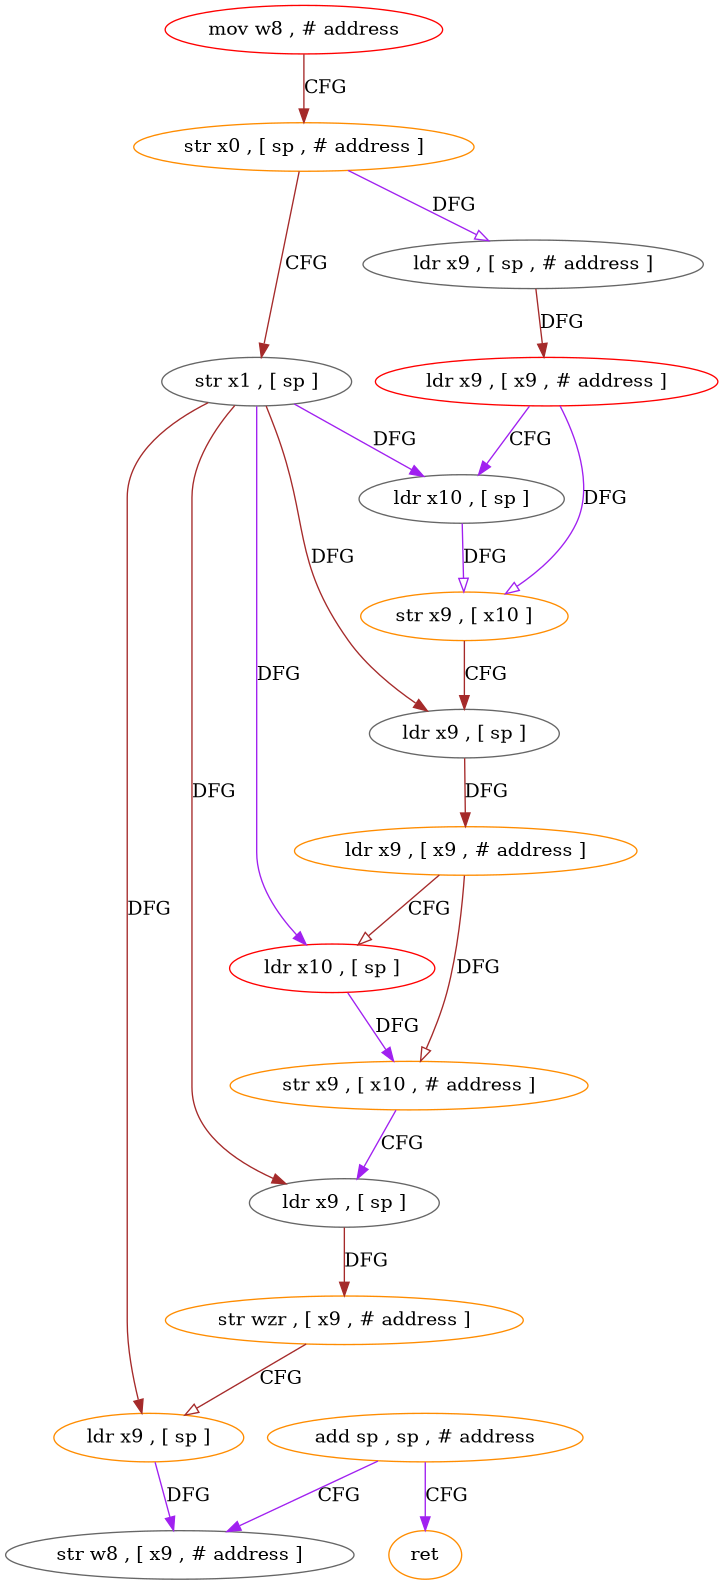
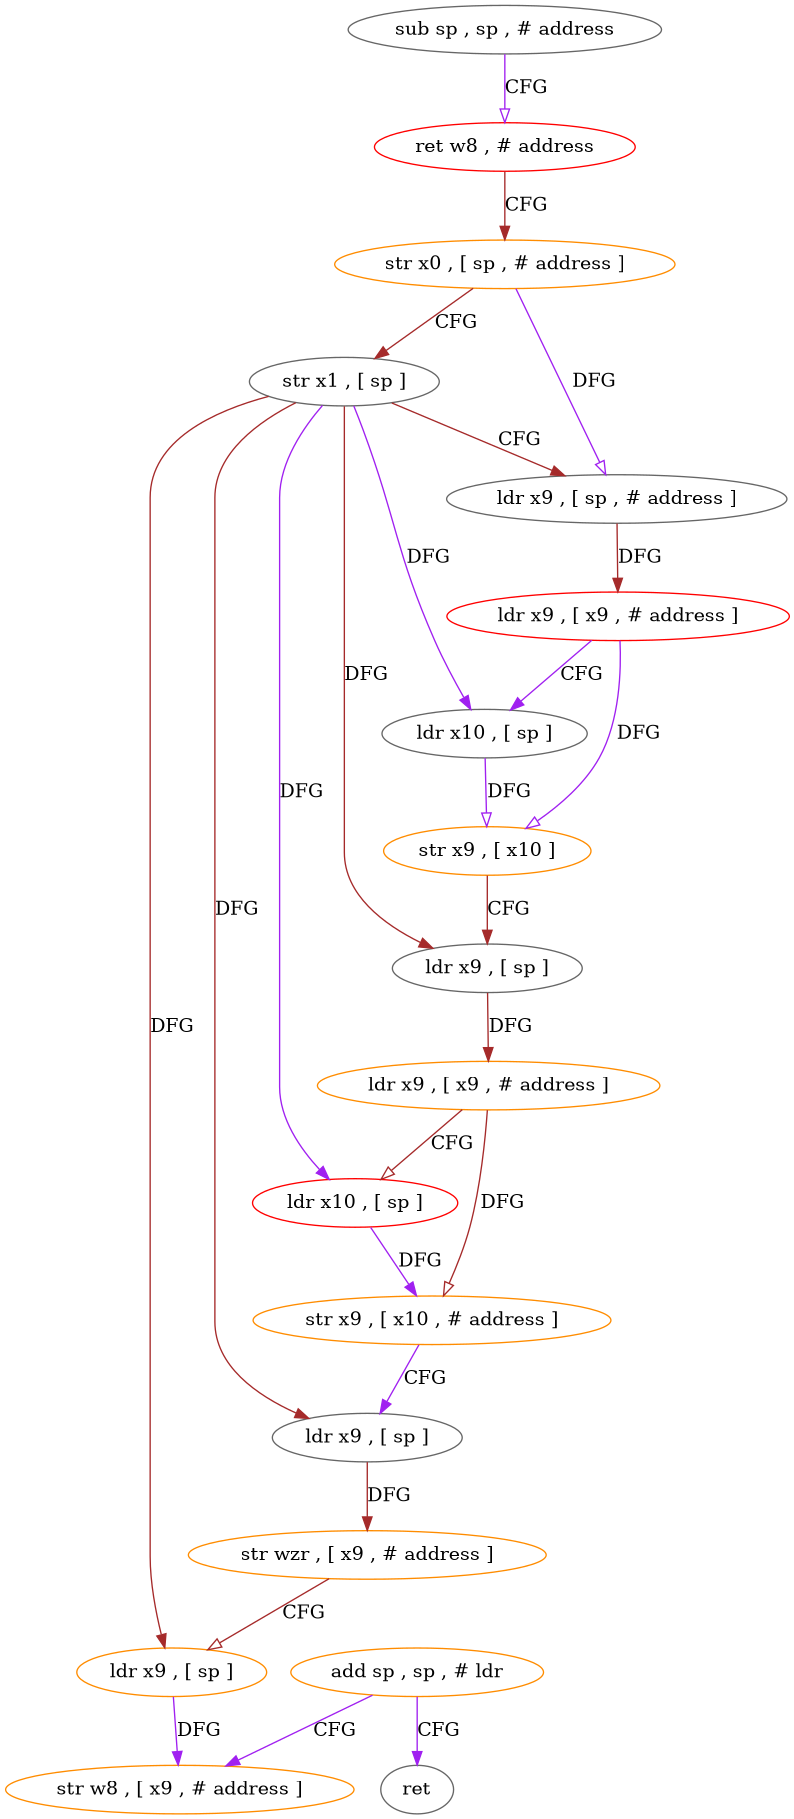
node "mov w8 , # address": label "mov w8 , # address" -> "ret w8 , # address"
node "sub sp , sp , # address": added
edge "str x1 , [ sp ]" -> "ldr x9 , [ sp , # address ]": added, label "CFG"
node "add sp , sp , # address": label "add sp , sp , # address" -> "add sp , sp , # ldr"
node "str w8 , [ x9 , # address ]": color gray40 -> darkorange
node "ret": color darkorange -> gray40
